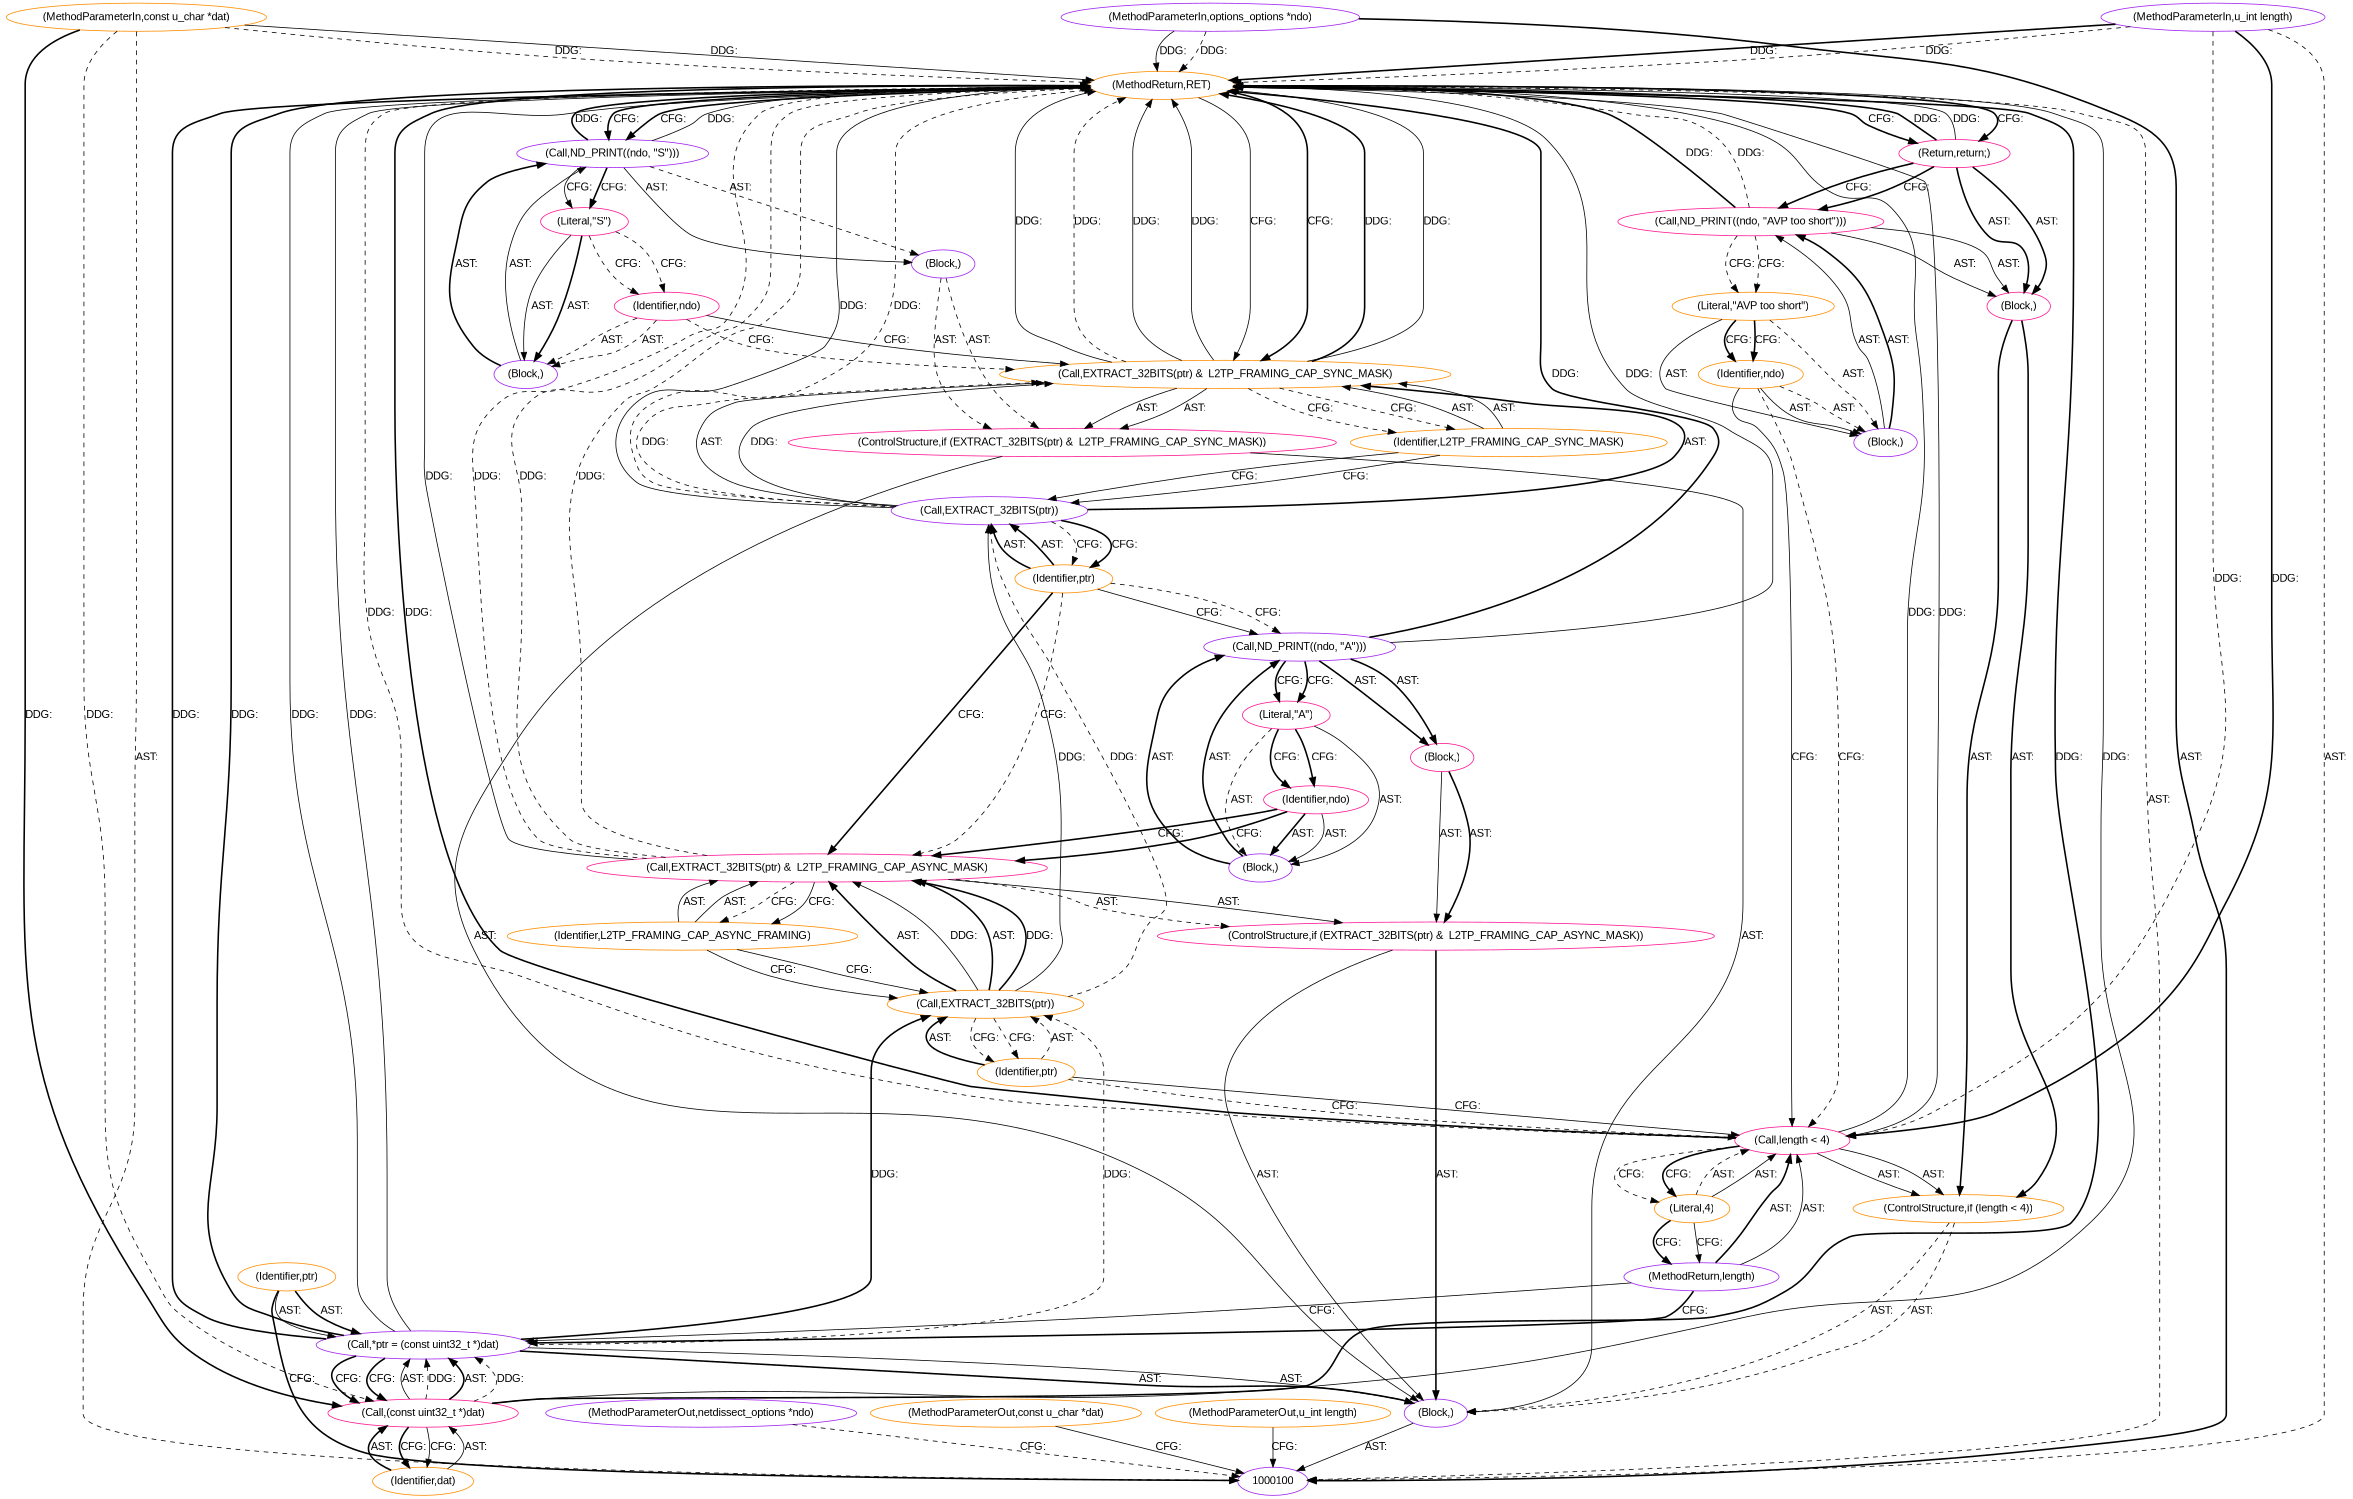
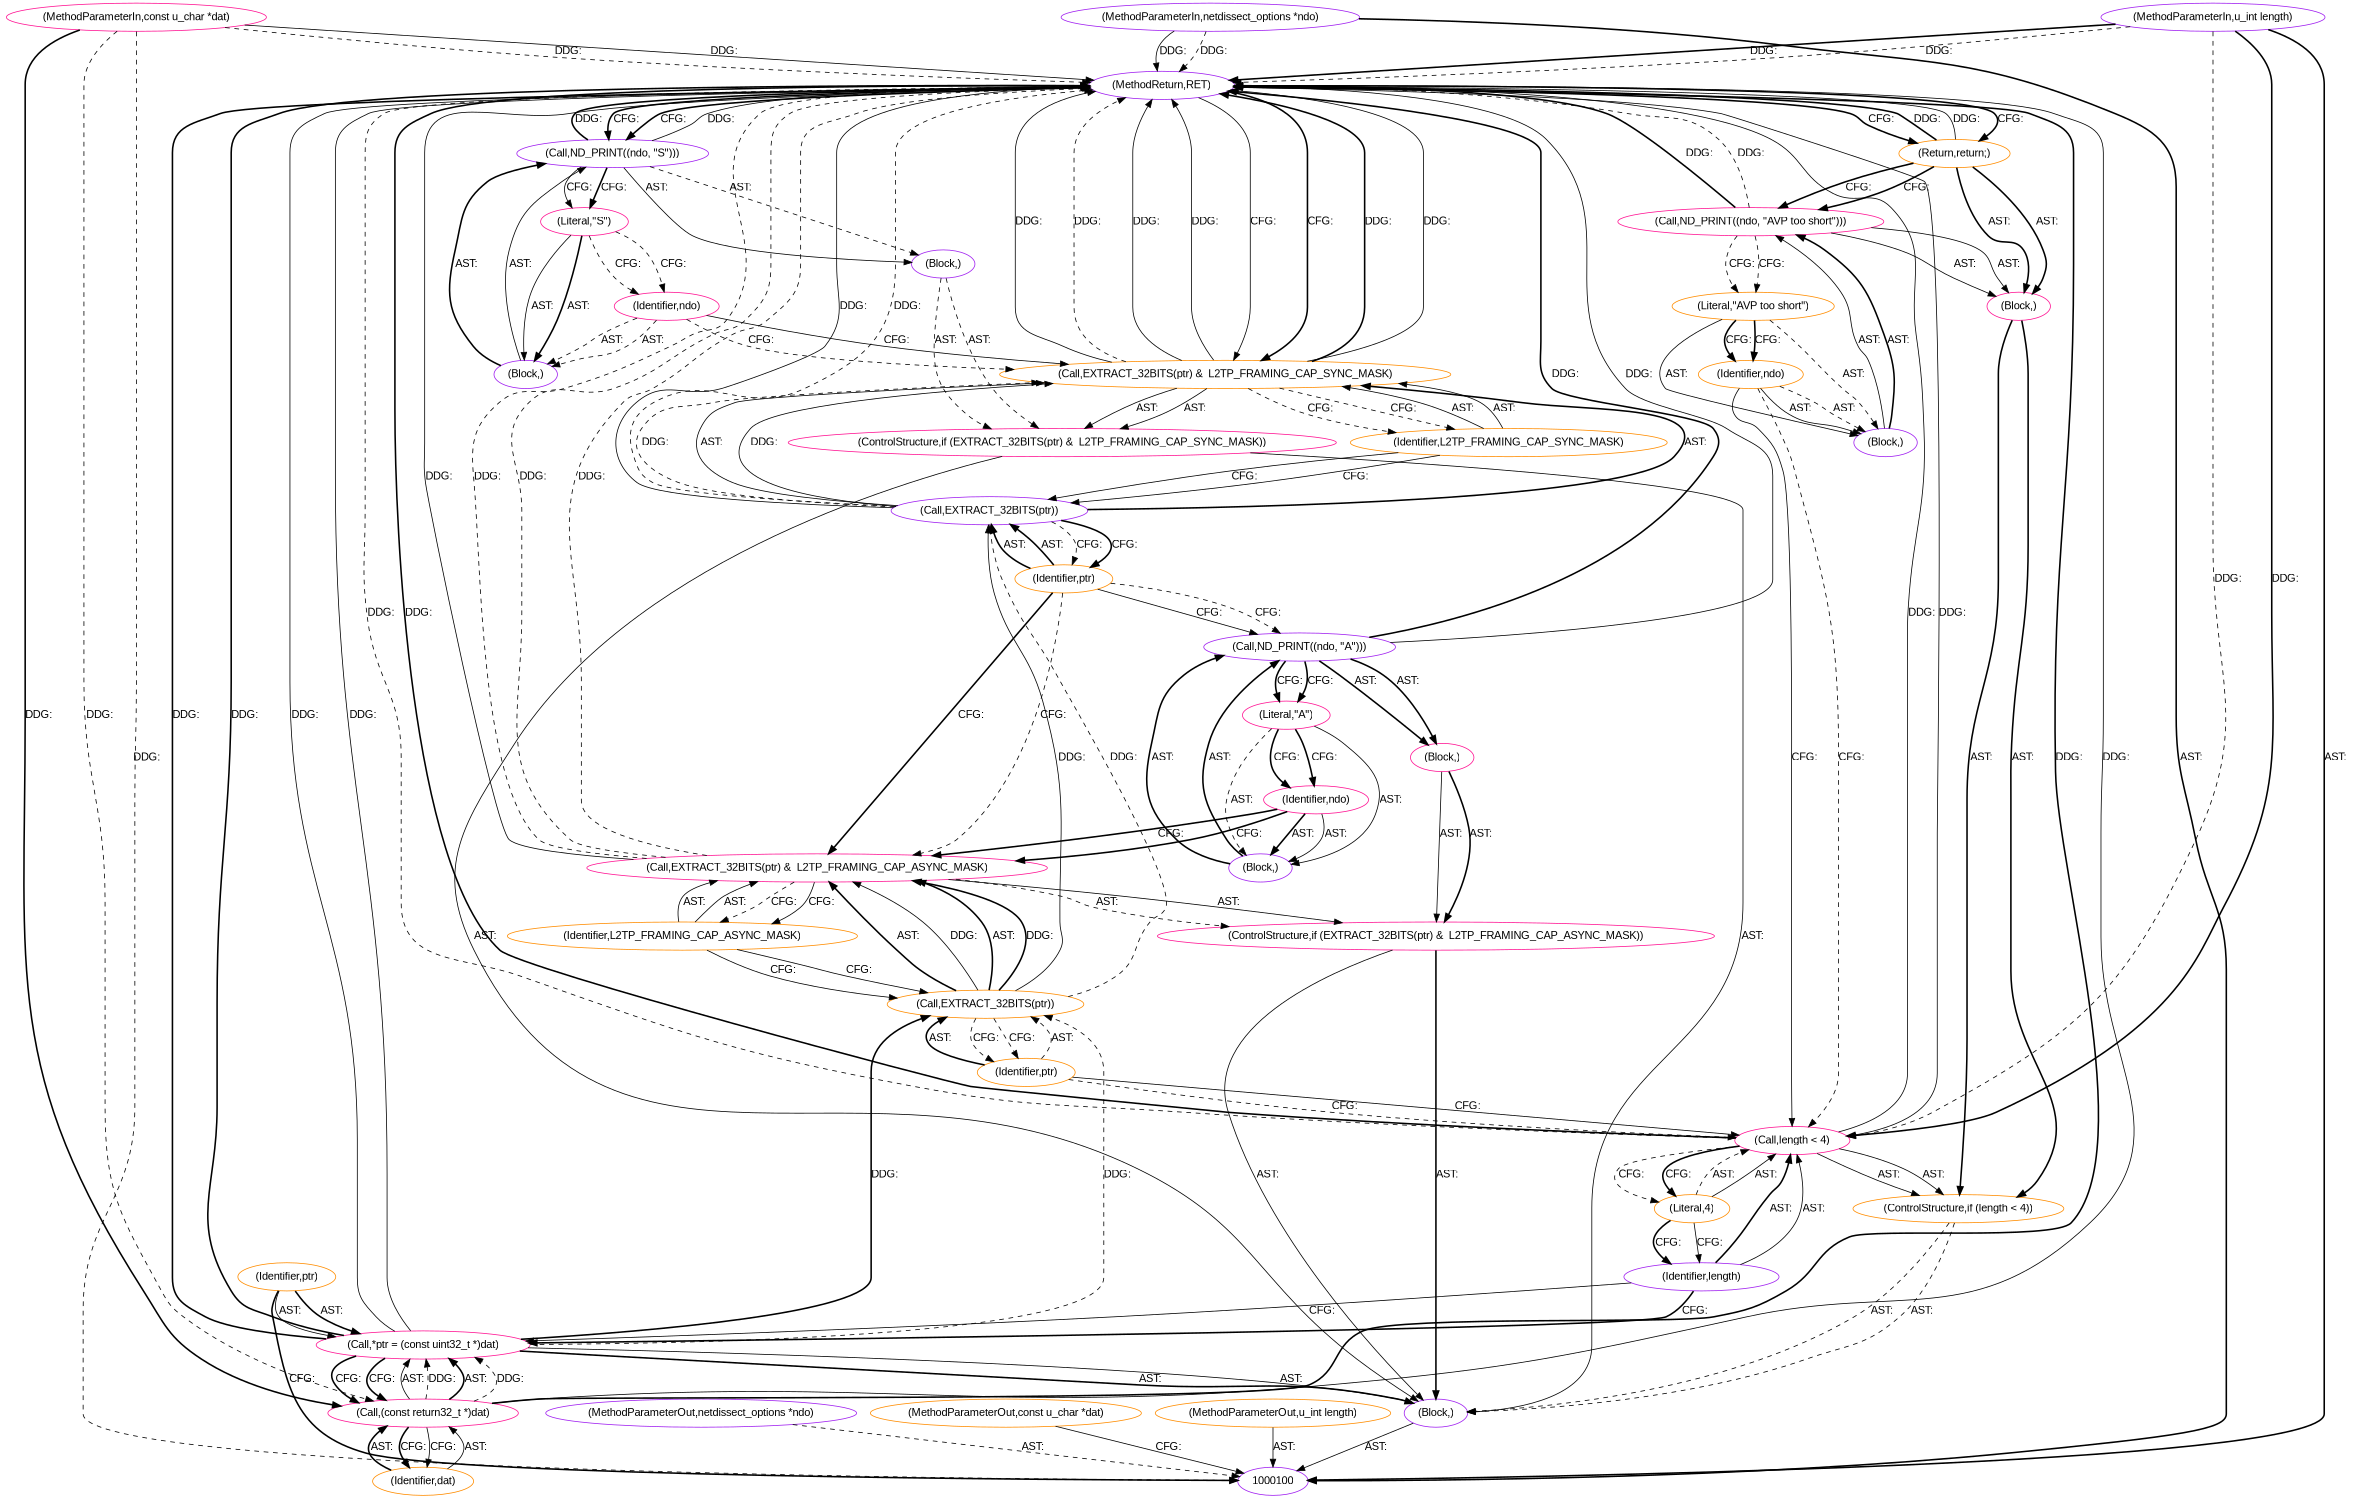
node "(MethodParameterIn,const u_char *dat)": color darkorange -> deeppink
node "(MethodParameterIn,options_options *ndo)": label "(MethodParameterIn,options_options *ndo)" -> "(MethodParameterIn,netdissect_options *ndo)"
node "(MethodReturn,RET)": color darkorange -> purple
node "(Return,return;)": color deeppink -> darkorange
edge "(MethodReturn,RET)" -> "1000100": removed, label "AST:"
edge "(MethodParameterIn,const u_char *dat)" -> "1000100": label "AST: " -> "DDG: "
node "(Identifier,L2TP_FRAMING_CAP_ASYNC_FRAMING)": label "(Identifier,L2TP_FRAMING_CAP_ASYNC_FRAMING)" -> "(Identifier,L2TP_FRAMING_CAP_ASYNC_MASK)"
edge "(MethodParameterIn,u_int length)" -> "1000100": style dashed -> bold
node "(MethodReturn,length)": label "(MethodReturn,length)" -> "(Identifier,length)"
node "(Call,*ptr = (const uint32_t *)dat)": color purple -> deeppink
node "(Call,(const uint32_t *)dat)": label "(Call,(const uint32_t *)dat)" -> "(Call,(const return32_t *)dat)"
edge "(MethodParameterOut,netdissect_options *ndo)" -> "1000100": label "CFG: " -> "AST: "
edge "(MethodParameterOut,u_int length)" -> "1000100": label "CFG: " -> "AST: "
